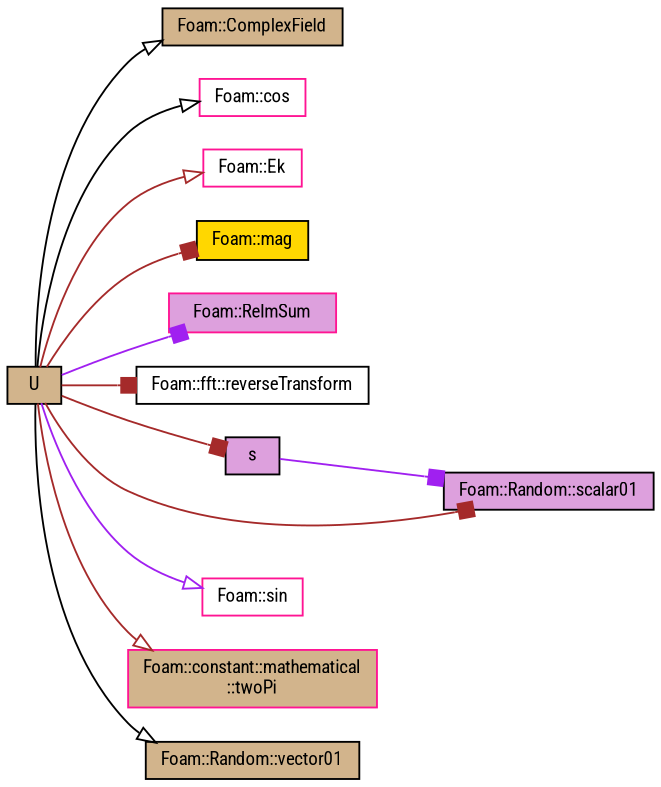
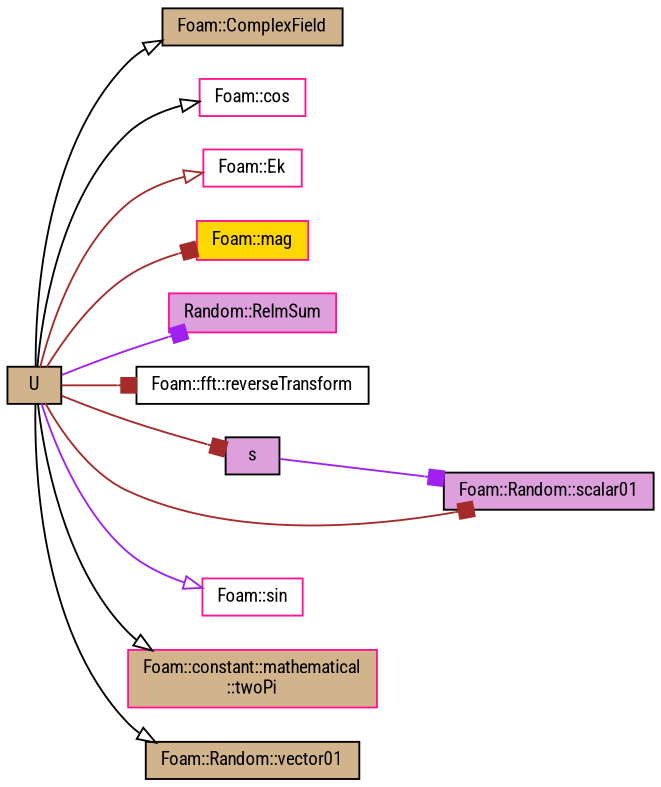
node "Foam::mag": color black -> deeppink
node "Foam::ReImSum": label "Foam::ReImSum" -> "Random::ReImSum"
edge "U" -> "Foam::constant::mathematical ::twoPi": color brown -> black
